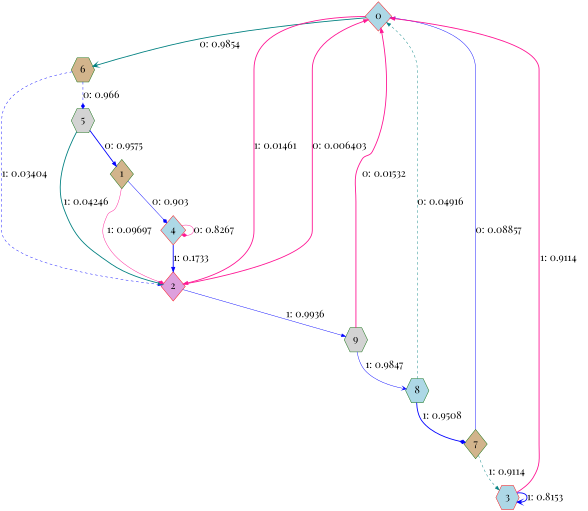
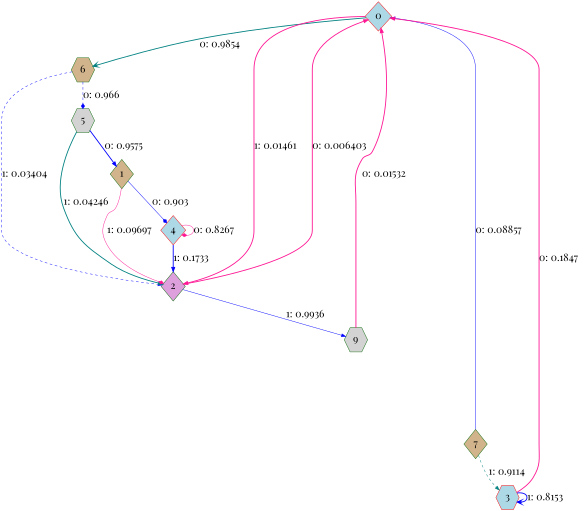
edge "3" -> "0": label "1: 0.9114   " -> "0: 0.1847   "
node "2": color red -> darkgreen
node "8": removed
